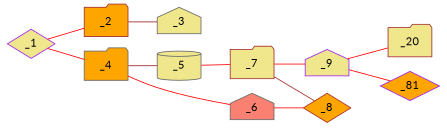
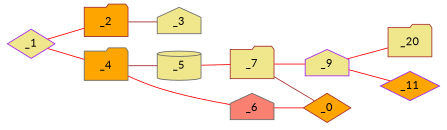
node "_81": label "_81" -> "_11"
node "_8": label "_8" -> "_0"
